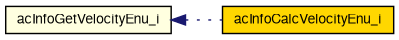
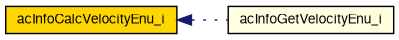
edge "acInfoCalcVelocityEnu_i" -> "acInfoGetVelocityEnu_i": reversed
